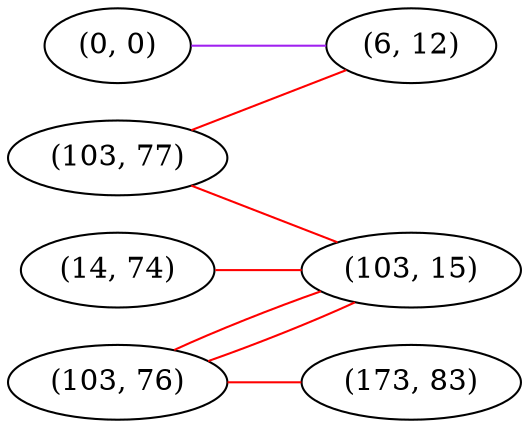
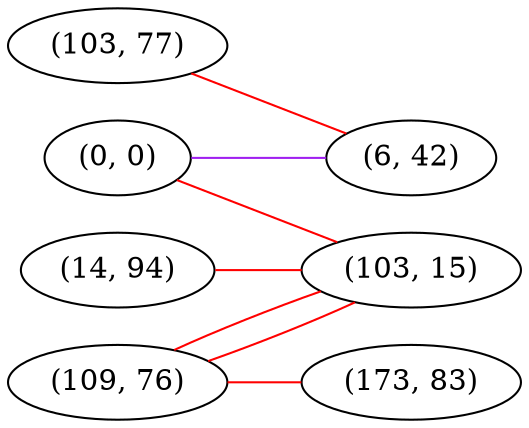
node "(6, 12)": label "(6, 12)" -> "(6, 42)"
edge "(103, 77)" -- "(103, 15)": now "(0, 0)" -- "(103, 15)"
node "(14, 74)": label "(14, 74)" -> "(14, 94)"
node "(103, 76)": label "(103, 76)" -> "(109, 76)"
